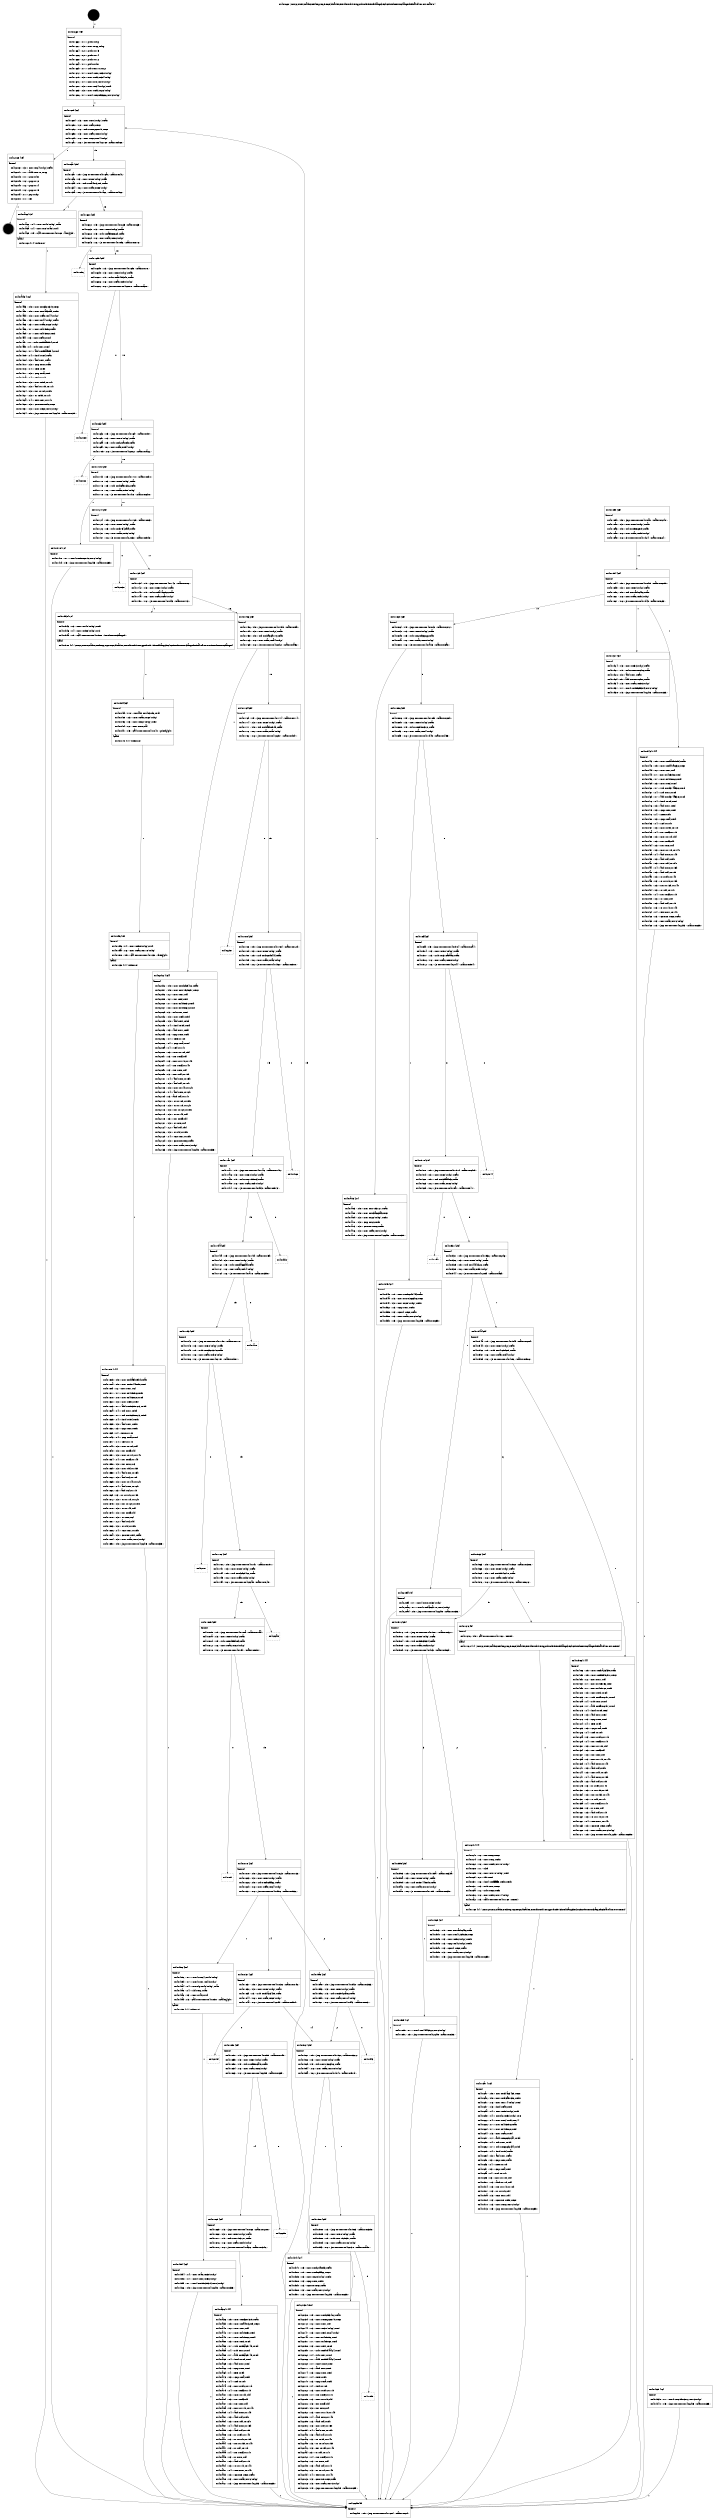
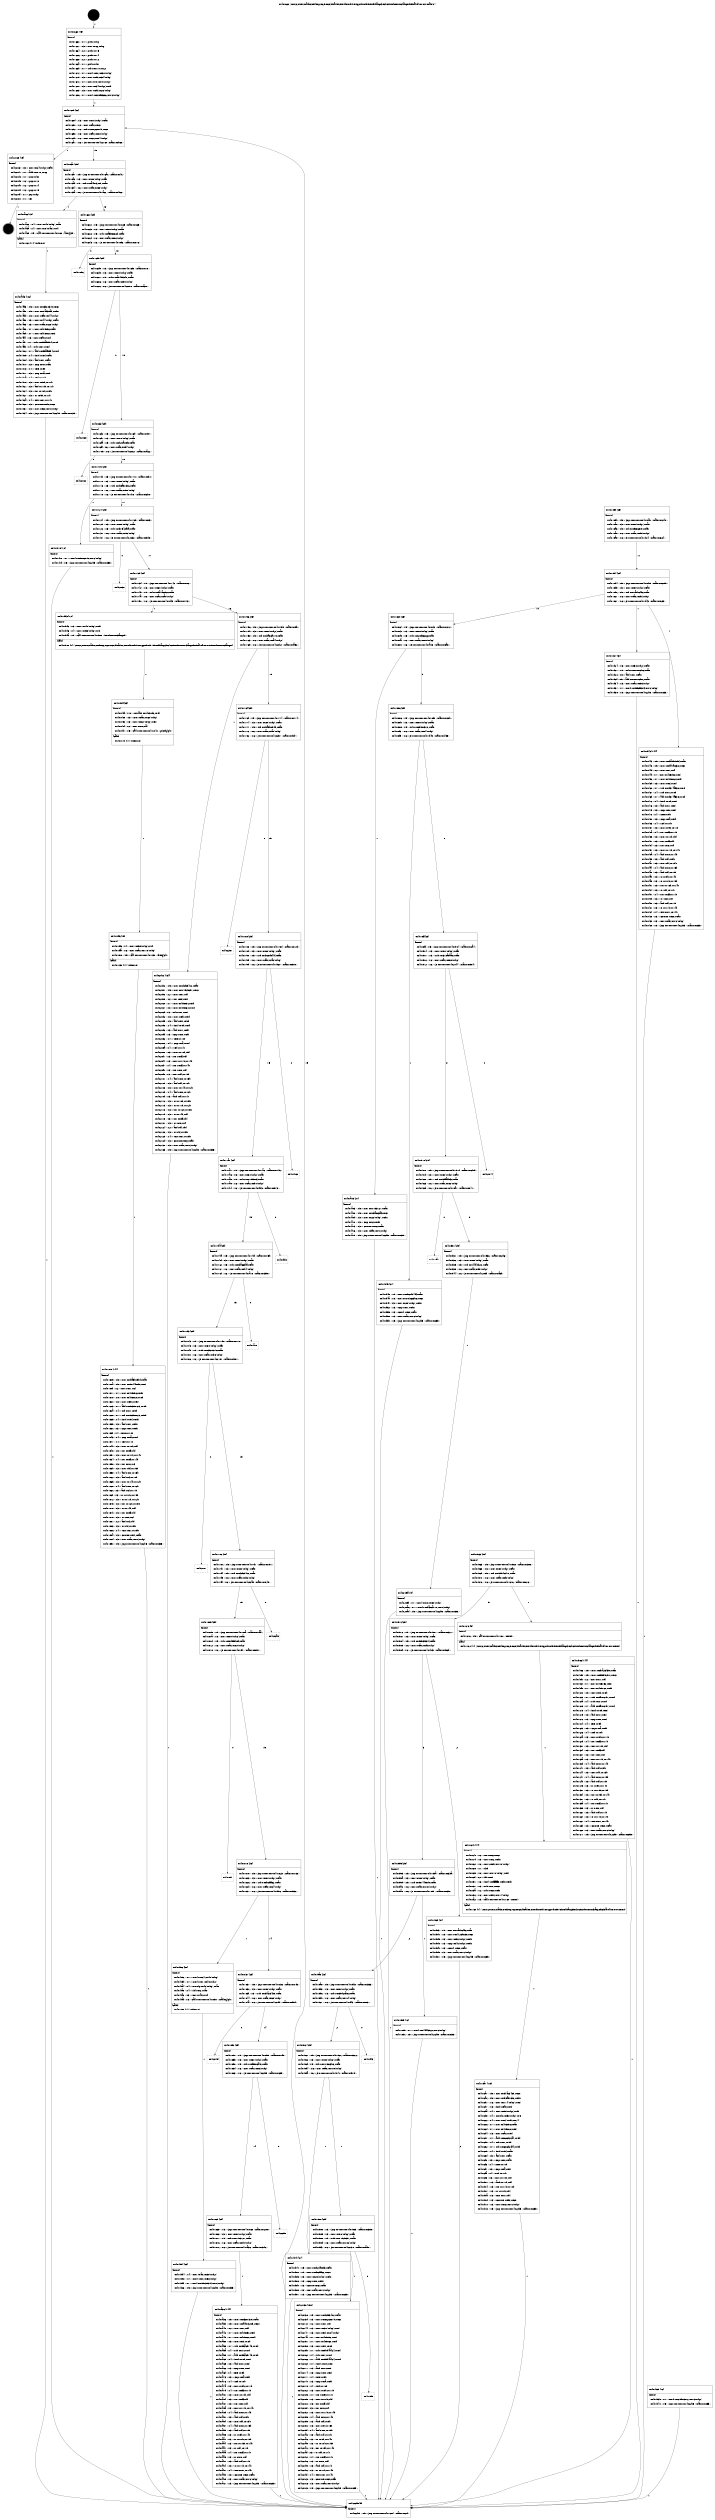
node "0x40194a [25]": removed
edge "0x40181e [25]" -> "0x4019ae [25]": now "0x401995 [25]" -> "0x4019ae [25]"
edge "0x401837 [25]" -> "0x4019c7 [25]": now "0x401837 [25]" -> "0x401850 [25]"
